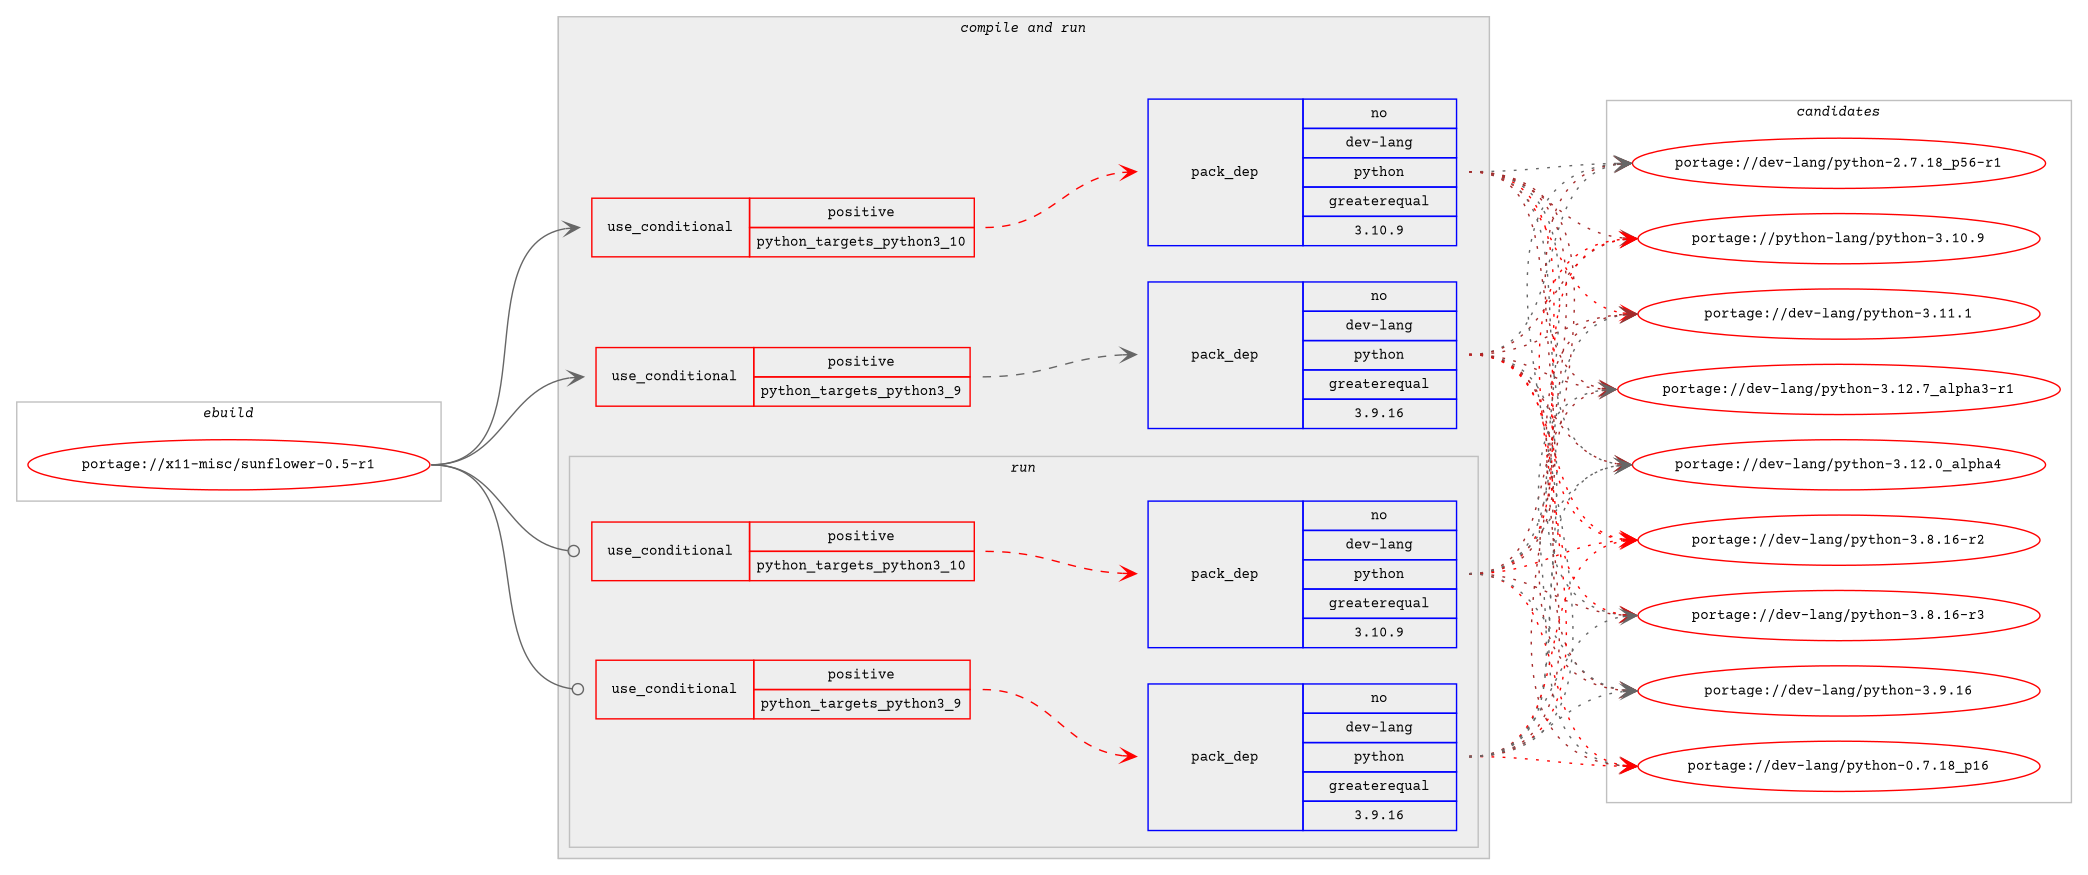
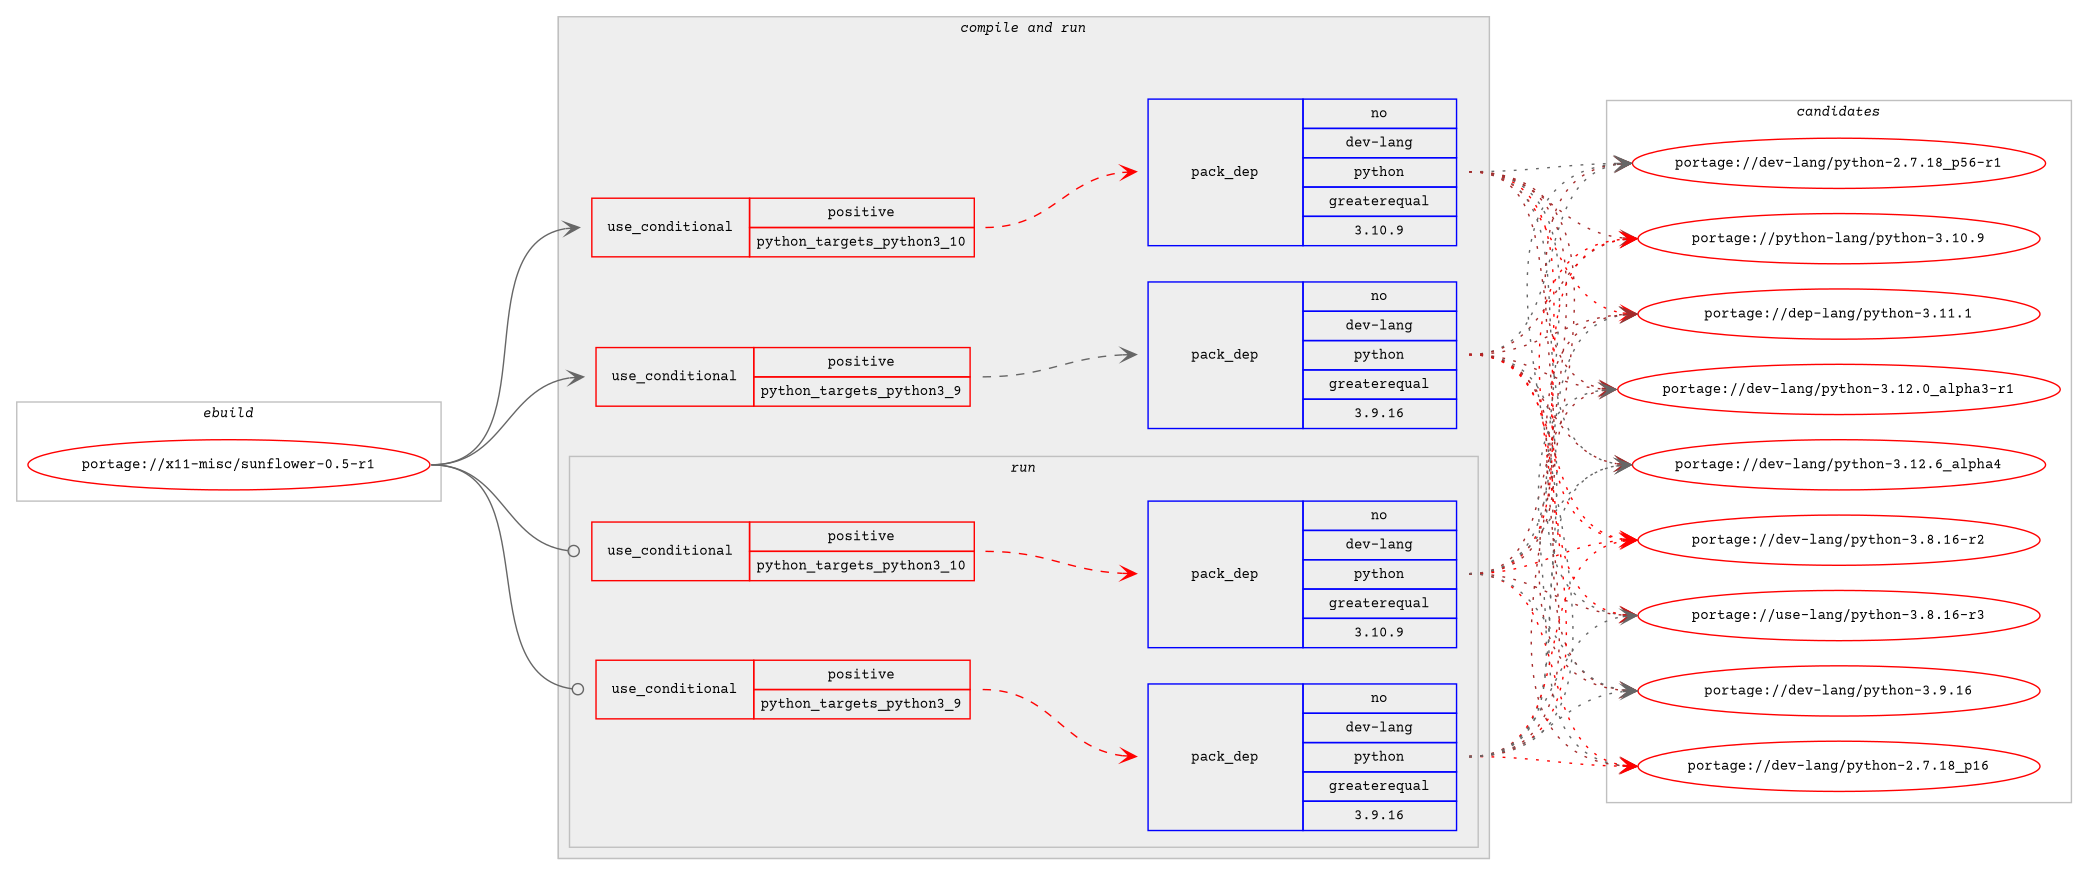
node "portage://dev-lang/python-3.11.1": label "portage://dev-lang/python-3.11.1" -> "portage://dep-lang/python-3.11.1"
node "portage://dev-lang/python-3.12.7_alpha3-r1": label "portage://dev-lang/python-3.12.7_alpha3-r1" -> "portage://dev-lang/python-3.12.0_alpha3-r1"
node "portage://dev-lang/python-3.12.0_alpha4": label "portage://dev-lang/python-3.12.0_alpha4" -> "portage://dev-lang/python-3.12.6_alpha4"
node "portage://dev-lang/python-3.8.16-r3": label "portage://dev-lang/python-3.8.16-r3" -> "portage://use-lang/python-3.8.16-r3"
node "portage://dev-lang/python-0.7.18_p16": label "portage://dev-lang/python-0.7.18_p16" -> "portage://dev-lang/python-2.7.18_p16"
